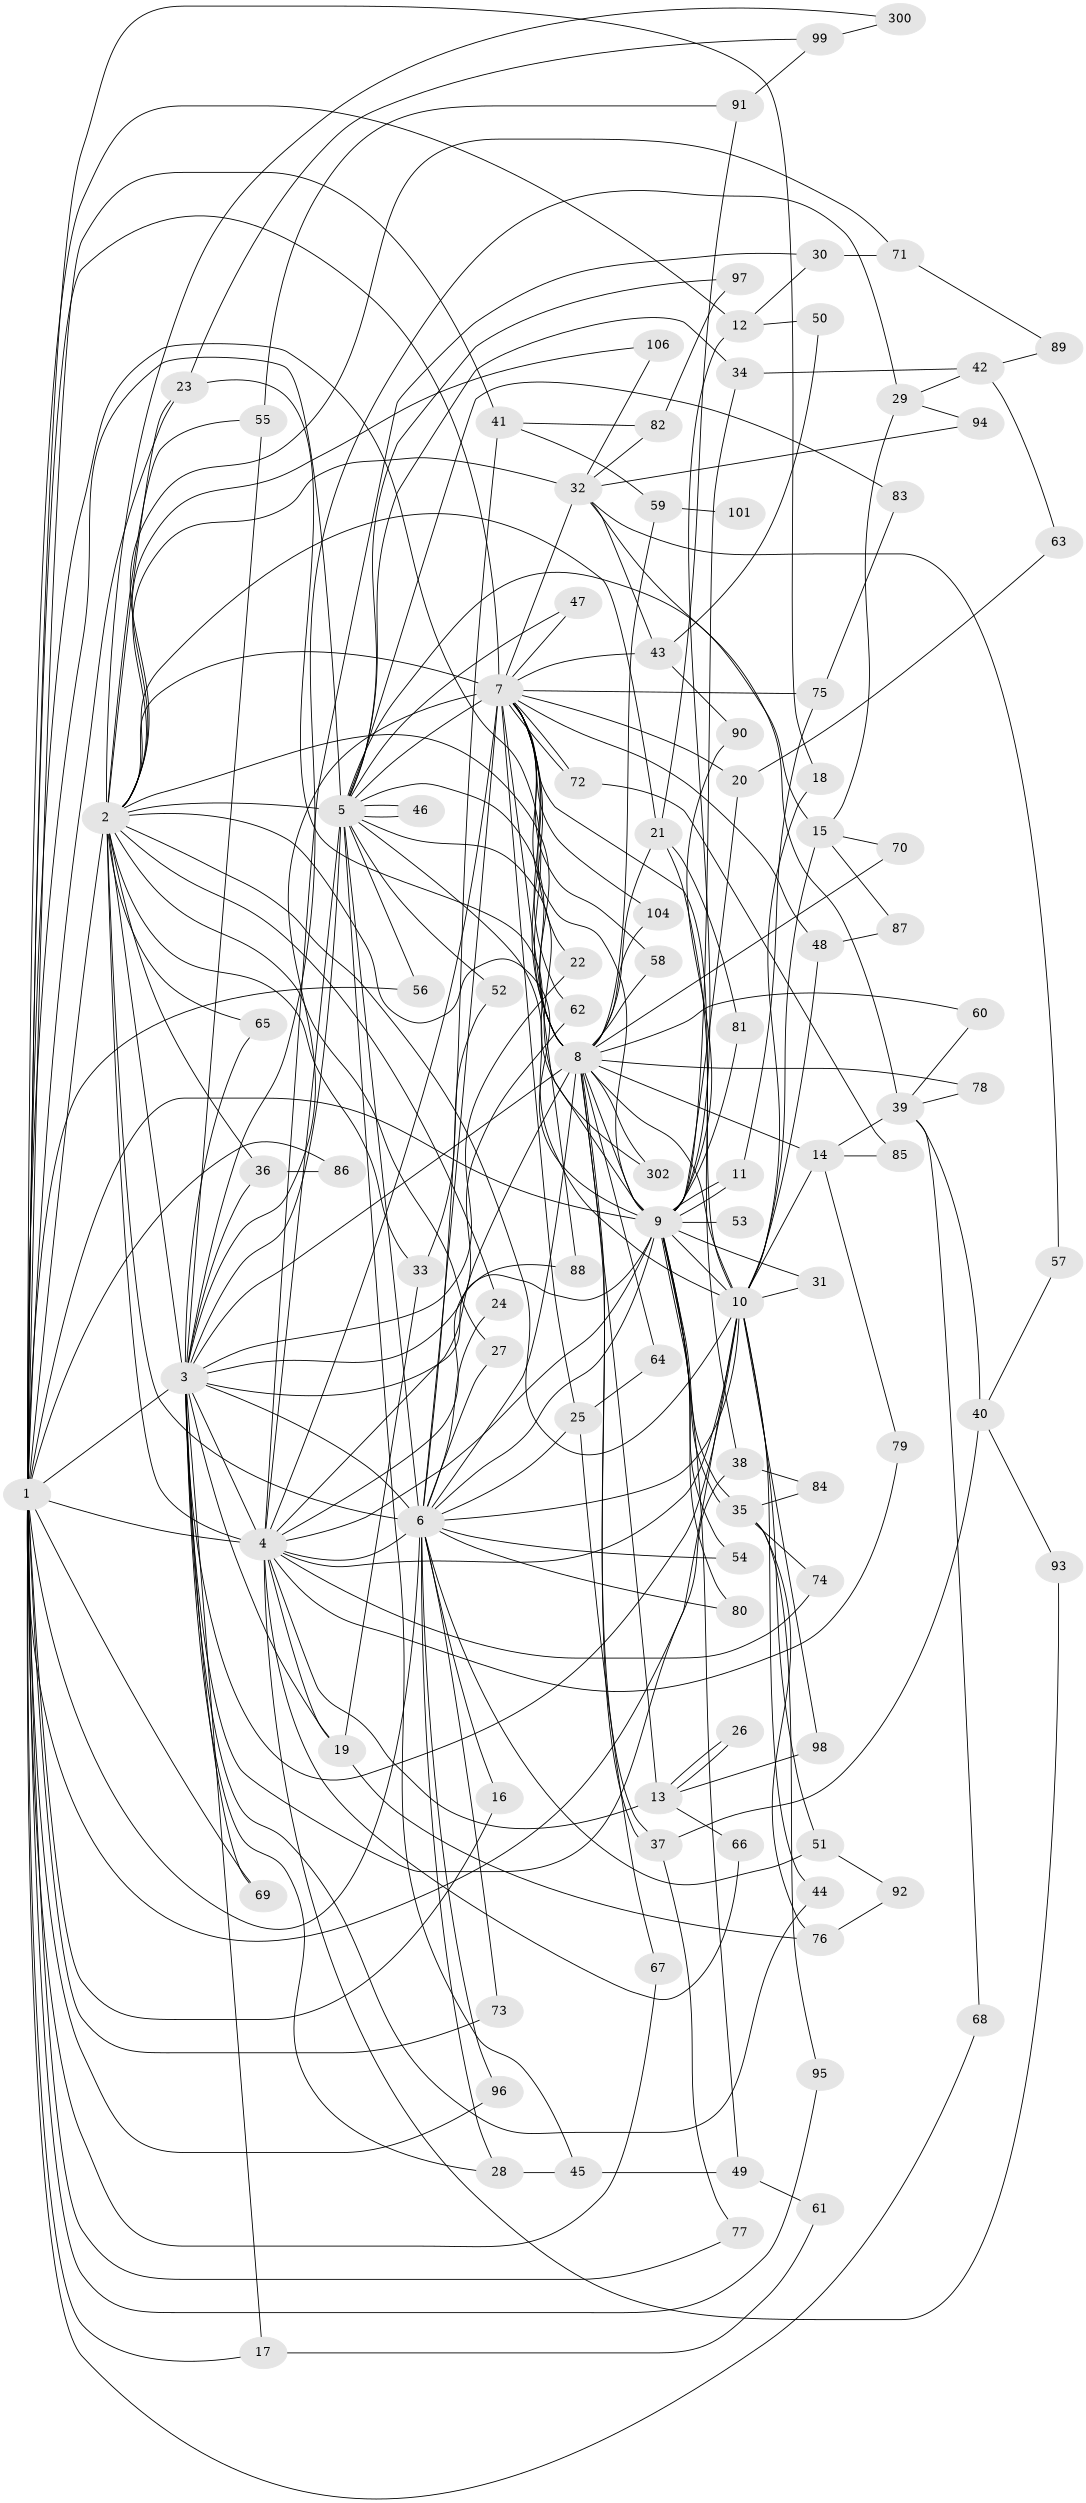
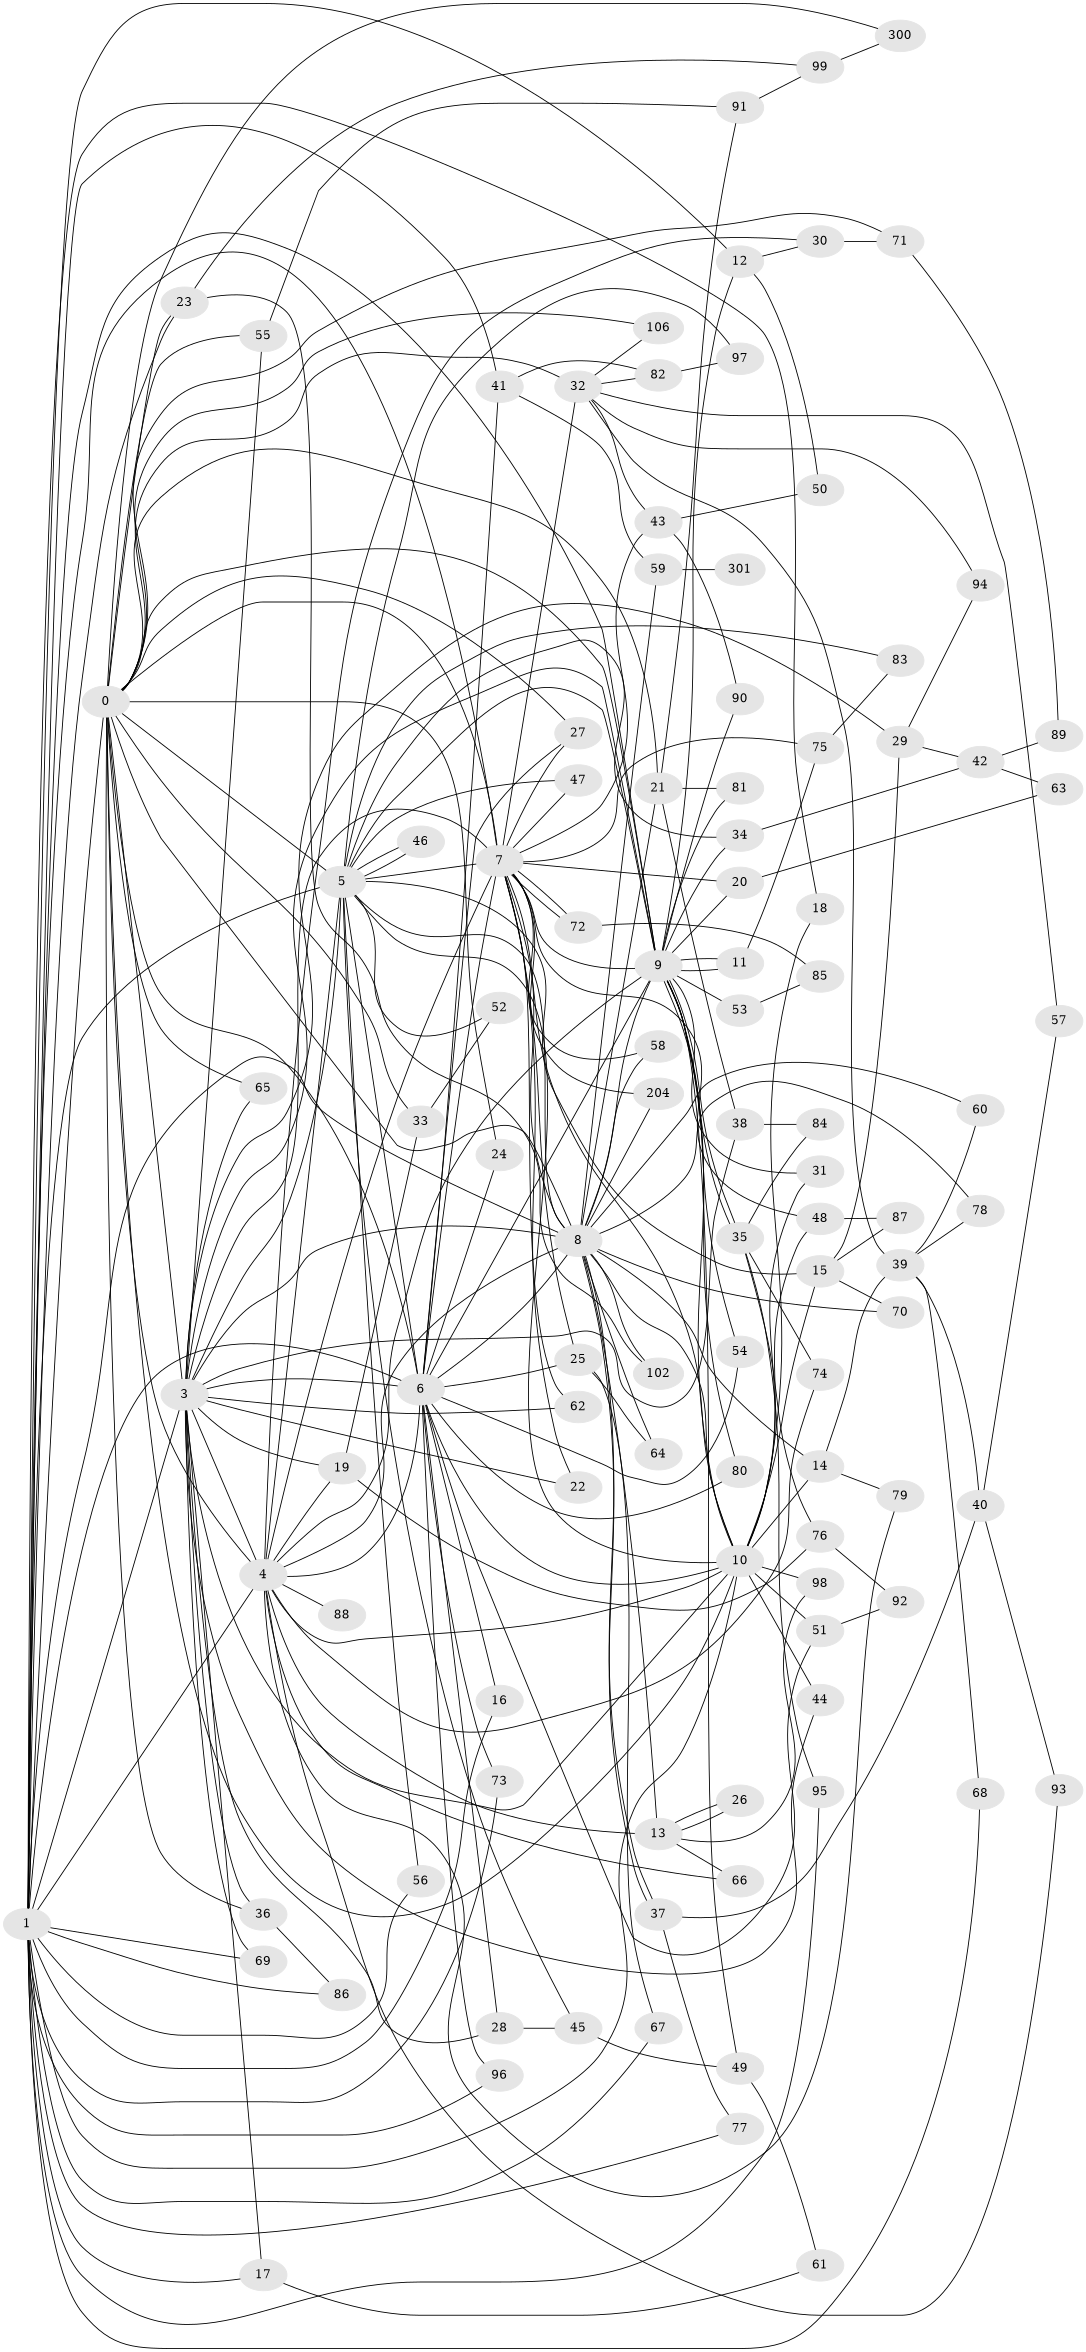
node "101": label "101" -> "301"
node "2": label "2" -> "0"
edge "7" -- "88": now "7" -- "27"
node "104": label "104" -> "204"
edge "14" -- "85": now "53" -- "85"
node "302": label "302" -> "102"
